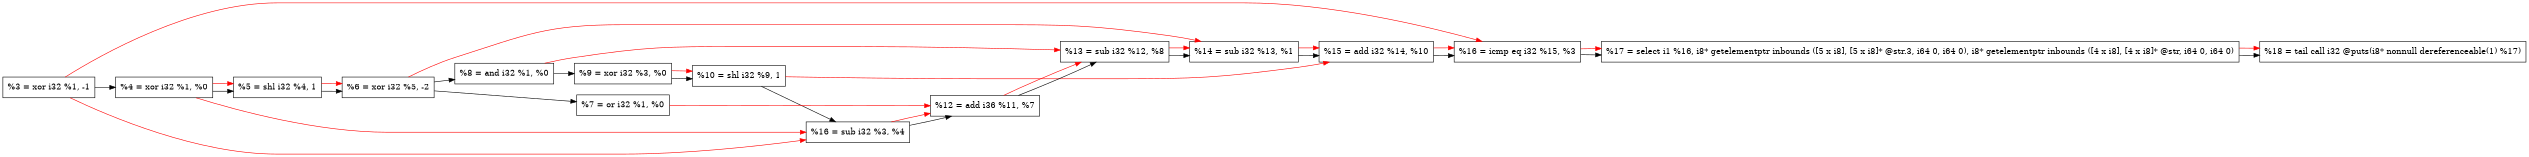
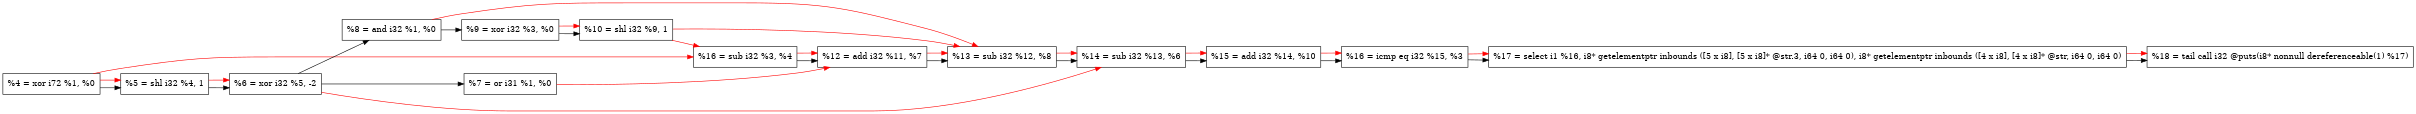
node "%14 = sub i32 %13, %1": label "%14 = sub i32 %13, %1" -> "%14 = sub i32 %13, %6"
edge "%10 = shl i32 %9, 1" -> "%15 = add i32 %14, %10": now "%10 = shl i32 %9, 1" -> "%13 = sub i32 %12, %8"
node "%3 = xor i32 %1, -1": removed
node "%4 = xor i32 %1, %0": label "%4 = xor i32 %1, %0" -> "%4 = xor i72 %1, %0"
edge "%10 = shl i32 %9, 1" -> "%16 = sub i32 %3, %4": color black -> red
node "%7 = or i32 %1, %0": label "%7 = or i32 %1, %0" -> "%7 = or i31 %1, %0"
node "%12 = add i36 %11, %7": label "%12 = add i36 %11, %7" -> "%12 = add i32 %11, %7"
